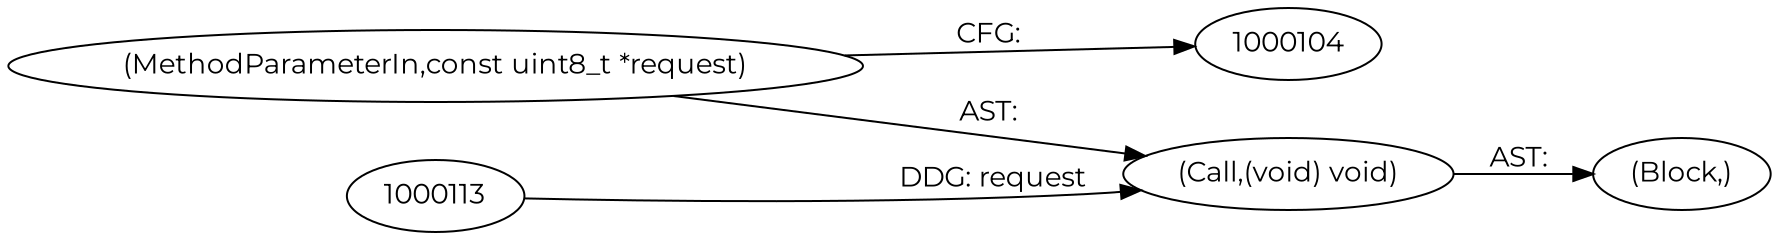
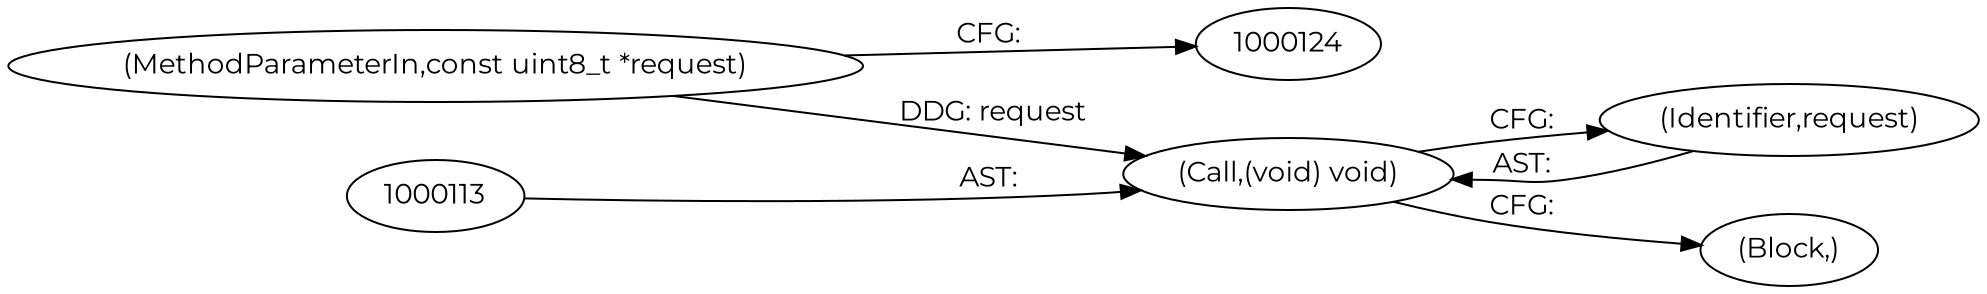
node "1000104": label "1000104" -> "1000124"
edge "(MethodParameterIn,const uint8_t *request)" -> "(Call,(void) void)": label "AST: " -> "DDG: request"
node "(Identifier,request)": added
edge "(Call,(void) void)" -> "(Block,)": label "AST: " -> "CFG: "
edge "1000113" -> "(Call,(void) void)": label "DDG: request" -> "AST: "
